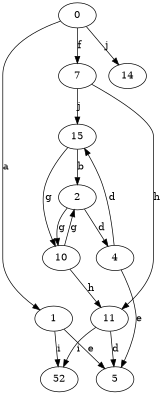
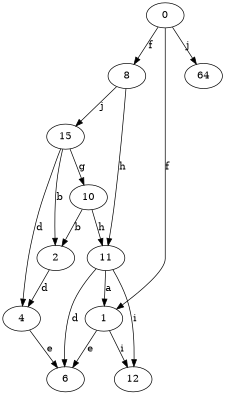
node "7": label "7" -> "8"
node "14": label "14" -> "64"
edge "0" -> "1": label "a" -> "f"
edge "4" -> "15": reversed
edge "2" -> "10": removed, label "g"
edge "10" -> "2": label "g" -> "b"
edge "11" -> "1": added, label "a"
node "52": label "52" -> "12"
node "5": label "5" -> "6"
